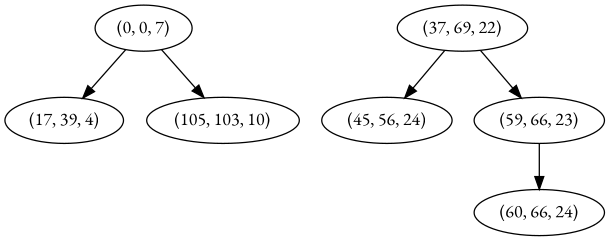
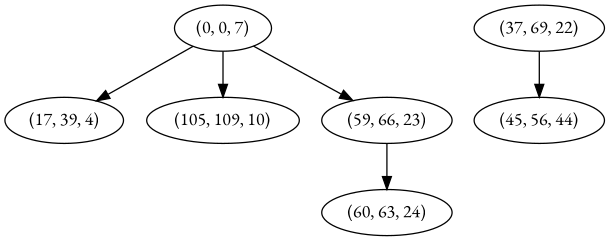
edge "(37, 69, 22)" -> "(59, 66, 23)": now "(0, 0, 7)" -> "(59, 66, 23)"
node "(105, 103, 10)": label "(105, 103, 10)" -> "(105, 109, 10)"
node "(45, 56, 24)": label "(45, 56, 24)" -> "(45, 56, 44)"
node "(60, 66, 24)": label "(60, 66, 24)" -> "(60, 63, 24)"
